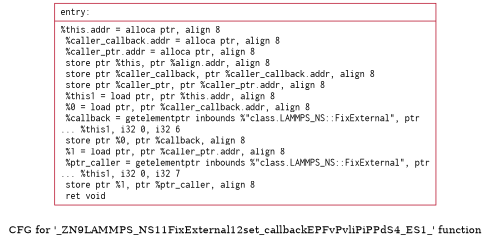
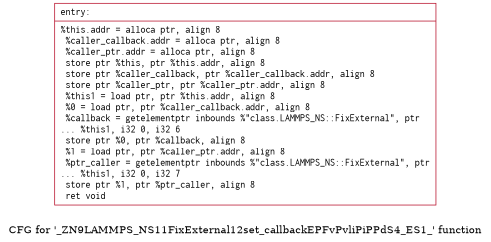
node "entry:": text "store ptr %this, ptr %align.addr, align 8" -> "store ptr %this, ptr %this.addr, align 8"
